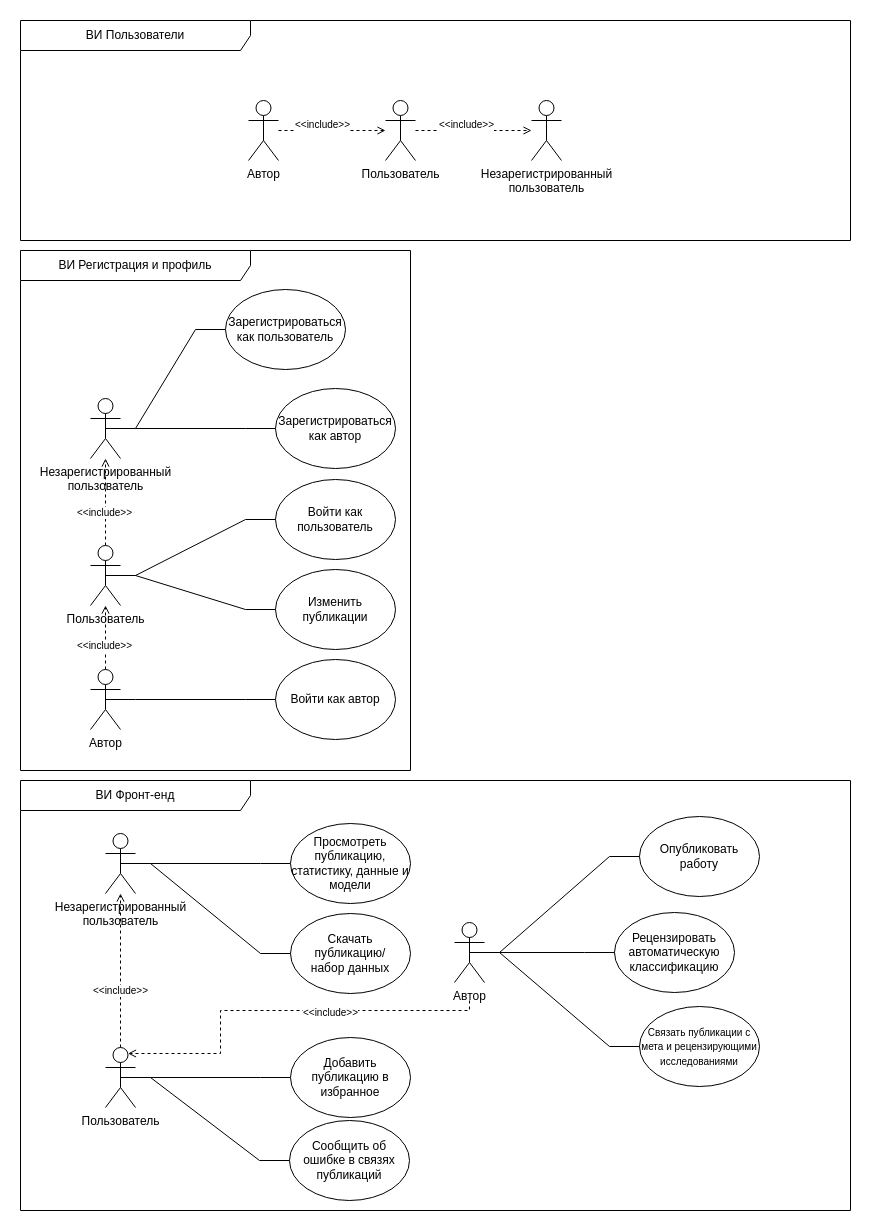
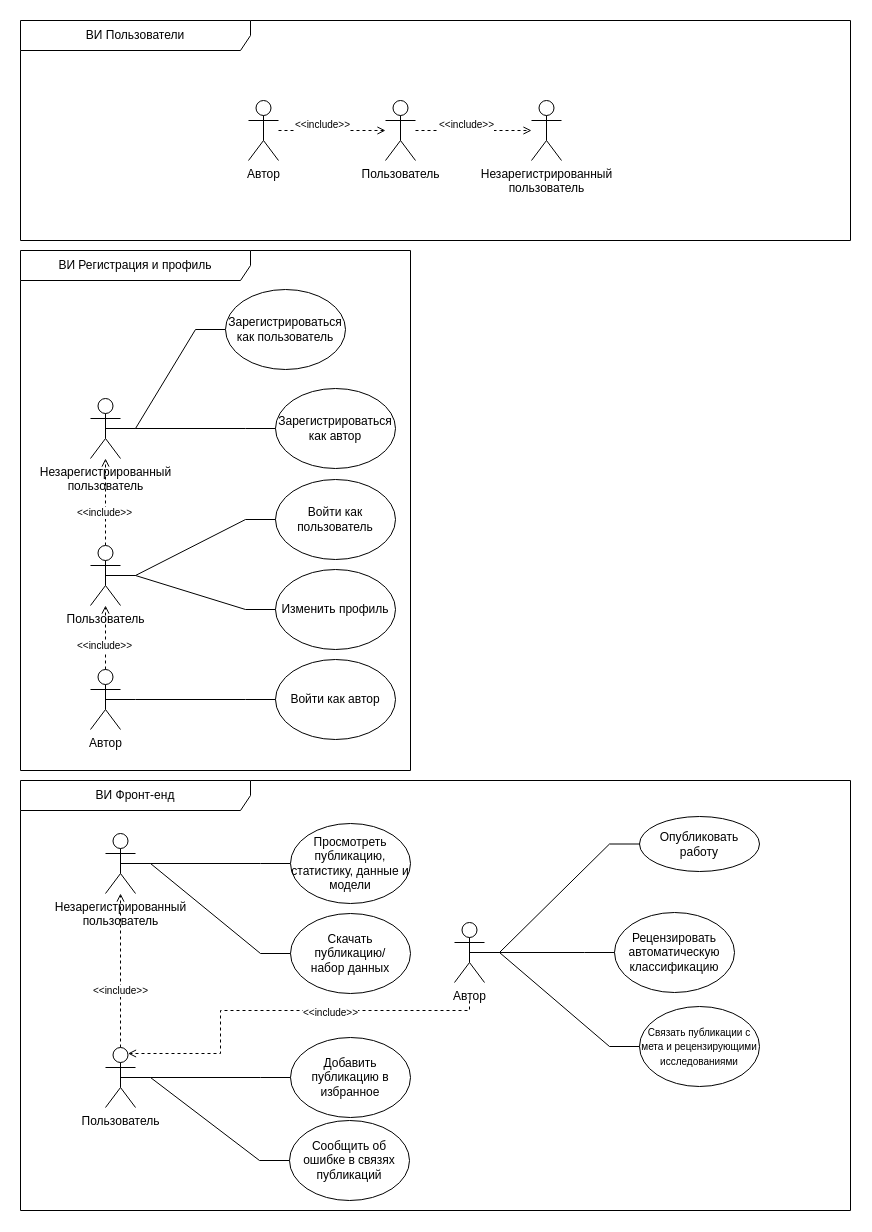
node "Изменить публикации": label "Изменить публикации" -> "Изменить профиль"
node "Опубликовать работу": size 120x80 -> 120x55
